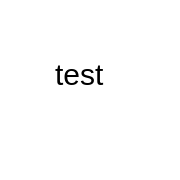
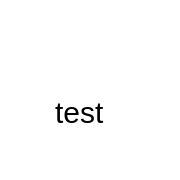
node "test": moved (89, 89) -> (89, 126)
